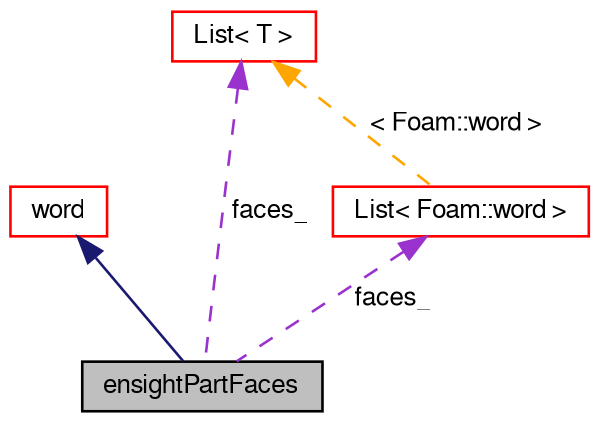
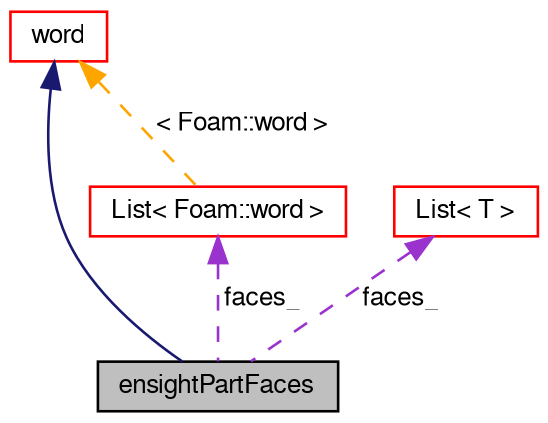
edge "List< Foam::word >" -> "List< T >": now "List< Foam::word >" -> "word"
